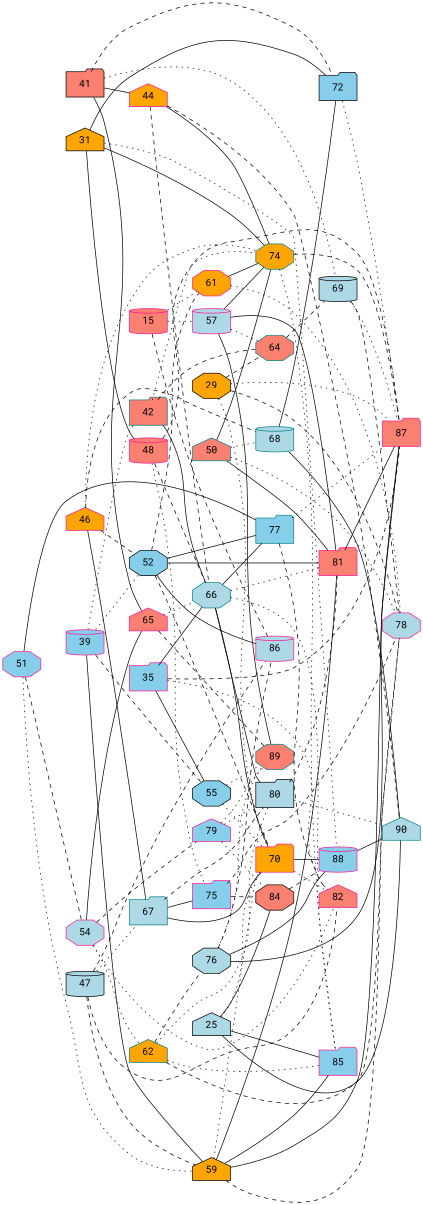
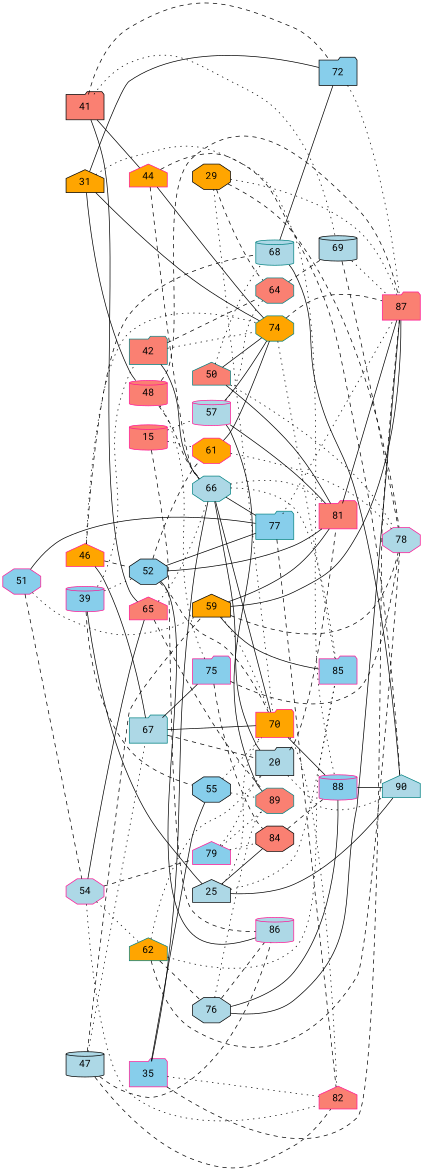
node "80": label "80" -> "20"
edge "39" -- "59": now "39" -- "25"
edge "25" -- "85": style solid -> dotted
